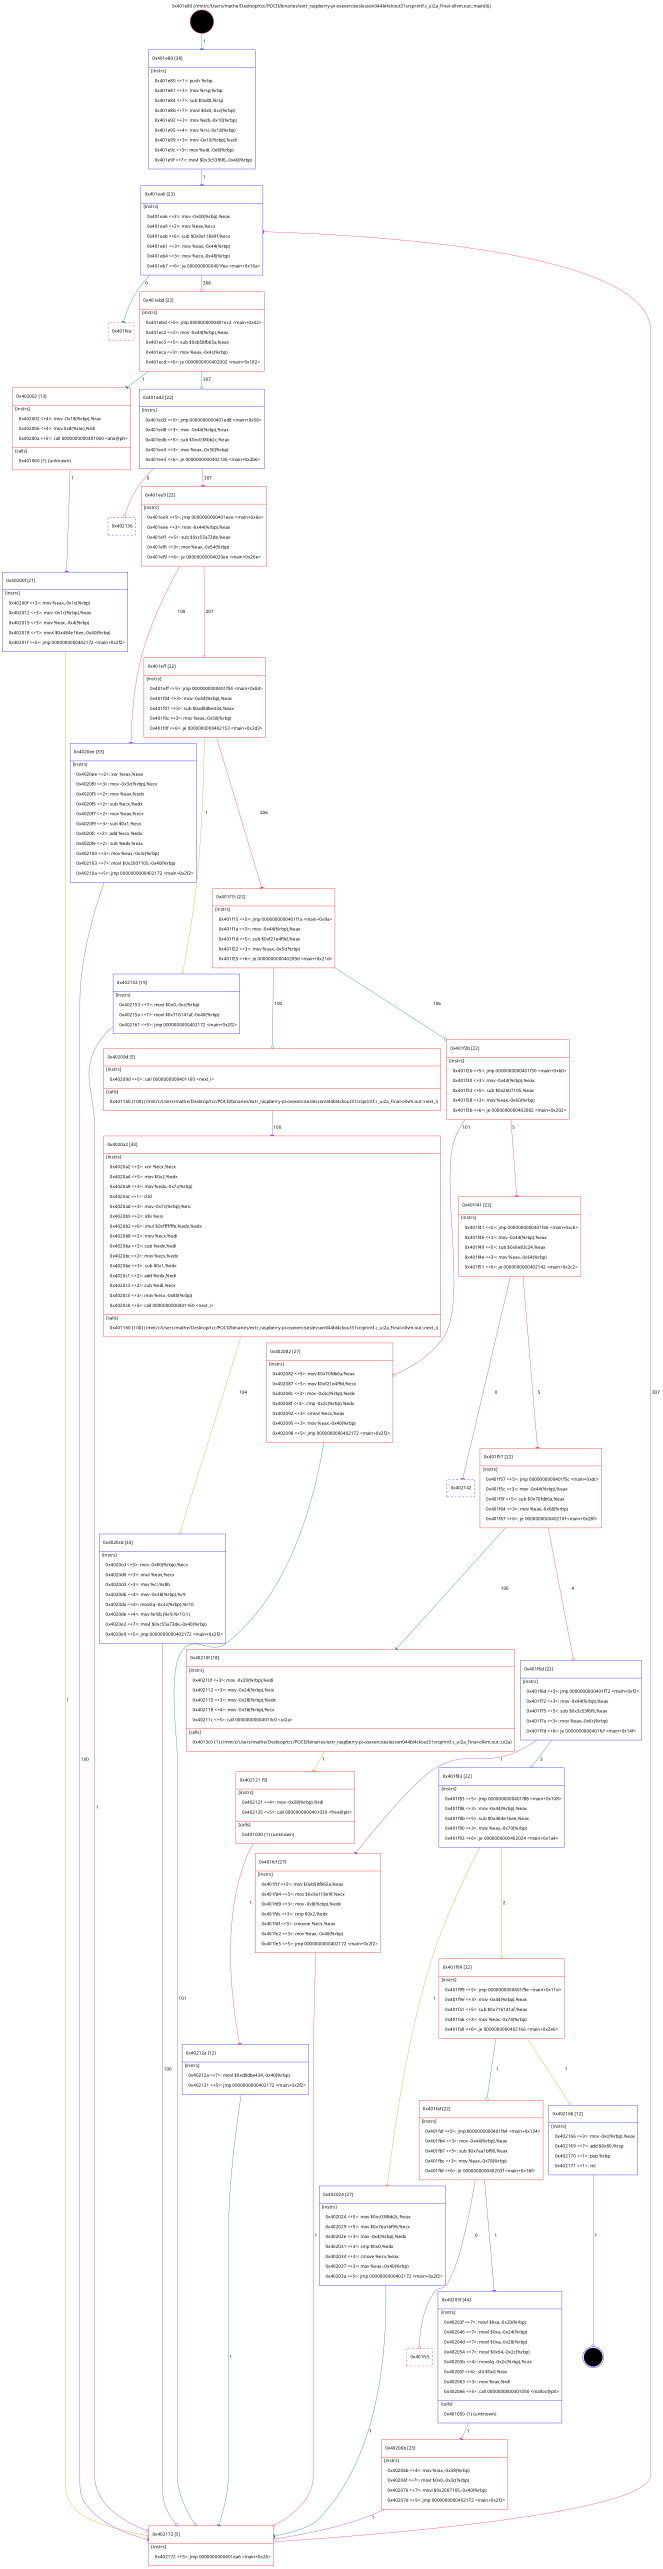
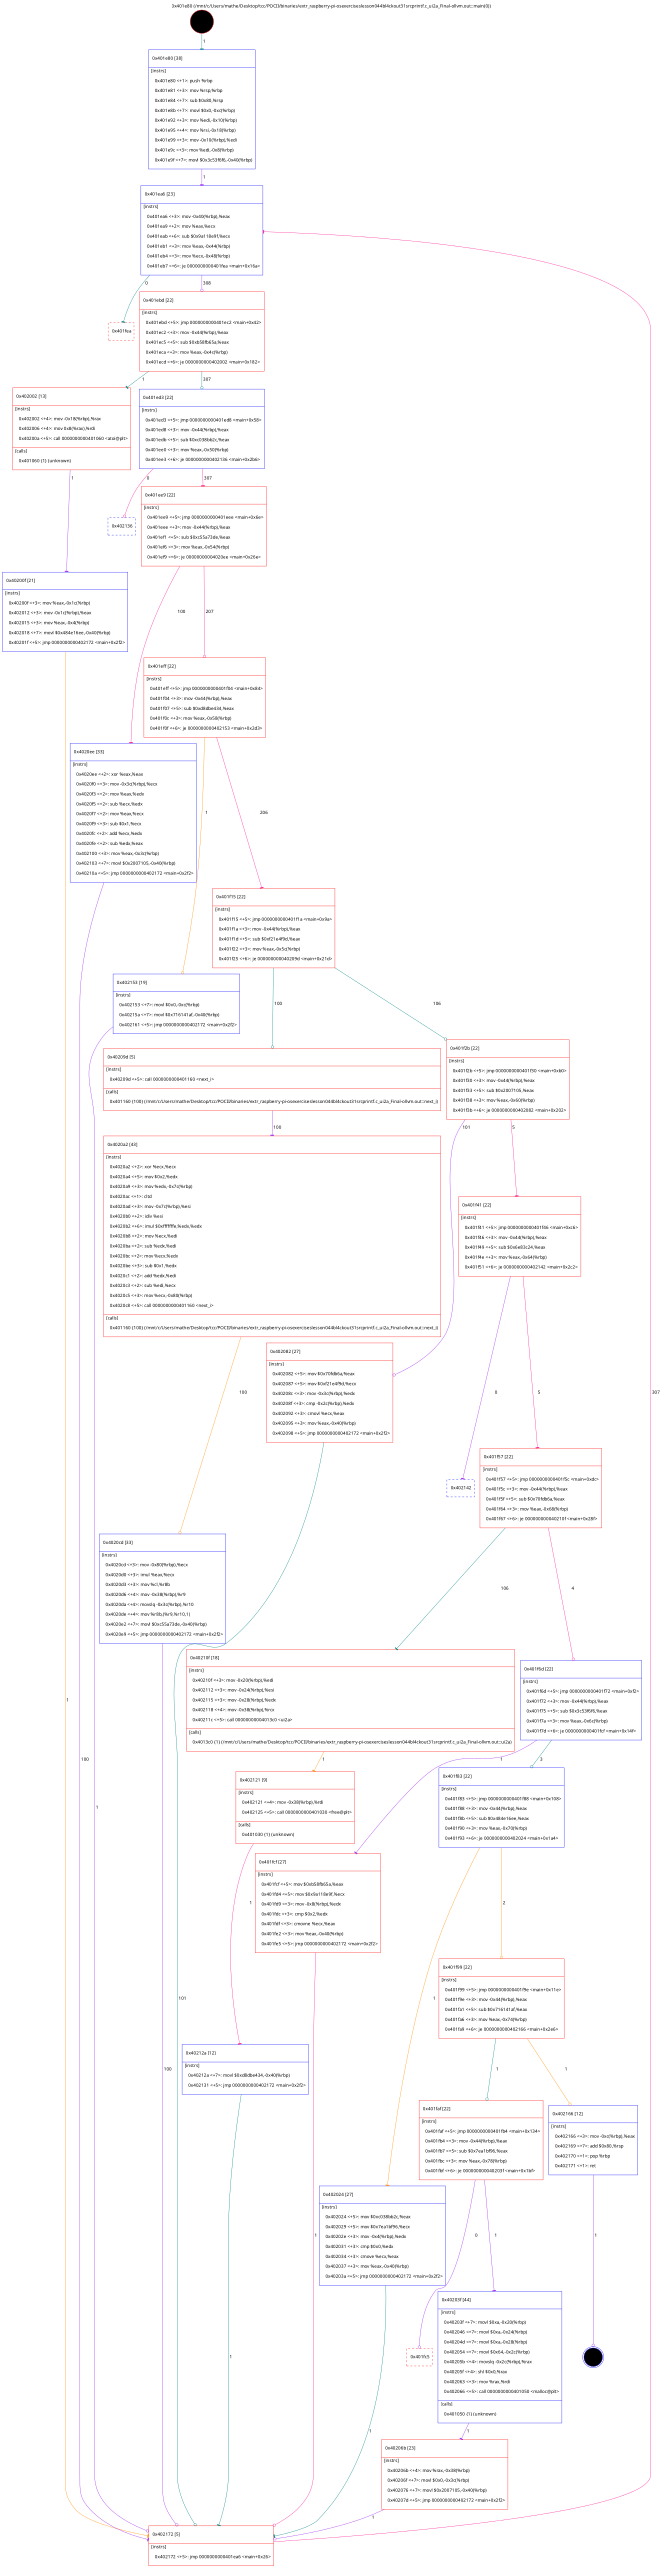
edge "0x4020a2 [43]" -> "0x4020cd [33]": label " 104" -> " 100"
